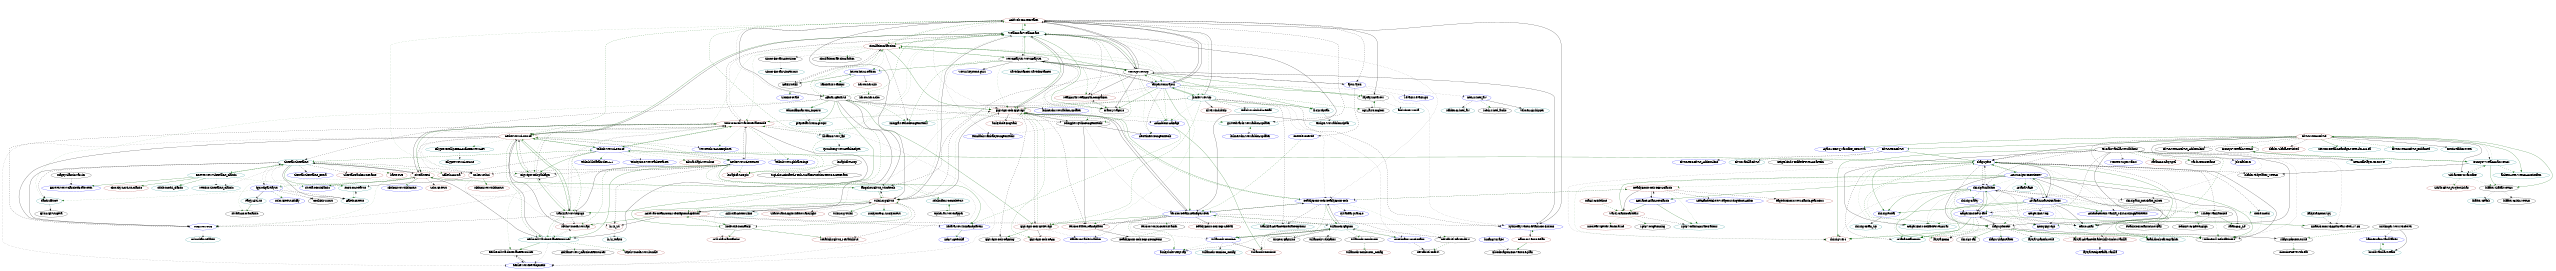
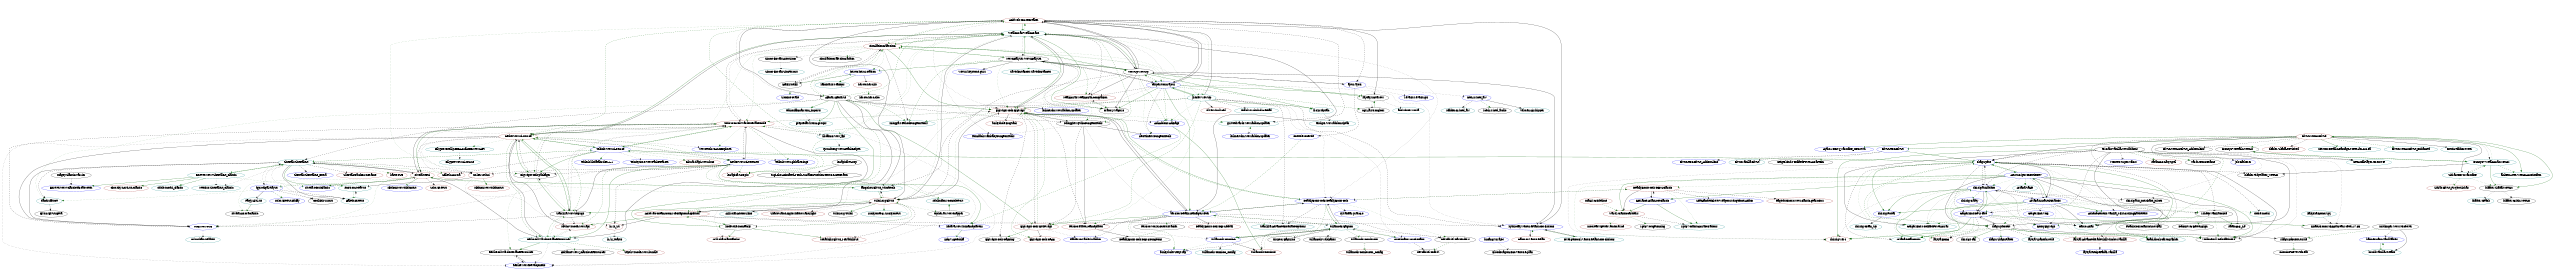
node "silverwind/idTip": label "silverwind/idTip" -> "silverwind/iced"
edge "Nnoggie/MythicDungeonTools" -> "BigWigsMods/LittleWigs": added
edge "seblindfors/ConsolePort" -> "topher-au/WoWmapper": now "tukui-org/ElvUI" -> "topher-au/WoWmapper"
node "Divergentcurl/VenturePlanSoDMissions": added
edge "Gaboros/VenturePlan" -> "BloodDragon2580/venture-plan": removed
